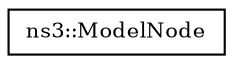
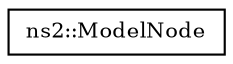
node "ns3::ModelNode": label "ns3::ModelNode" -> "ns2::ModelNode"
